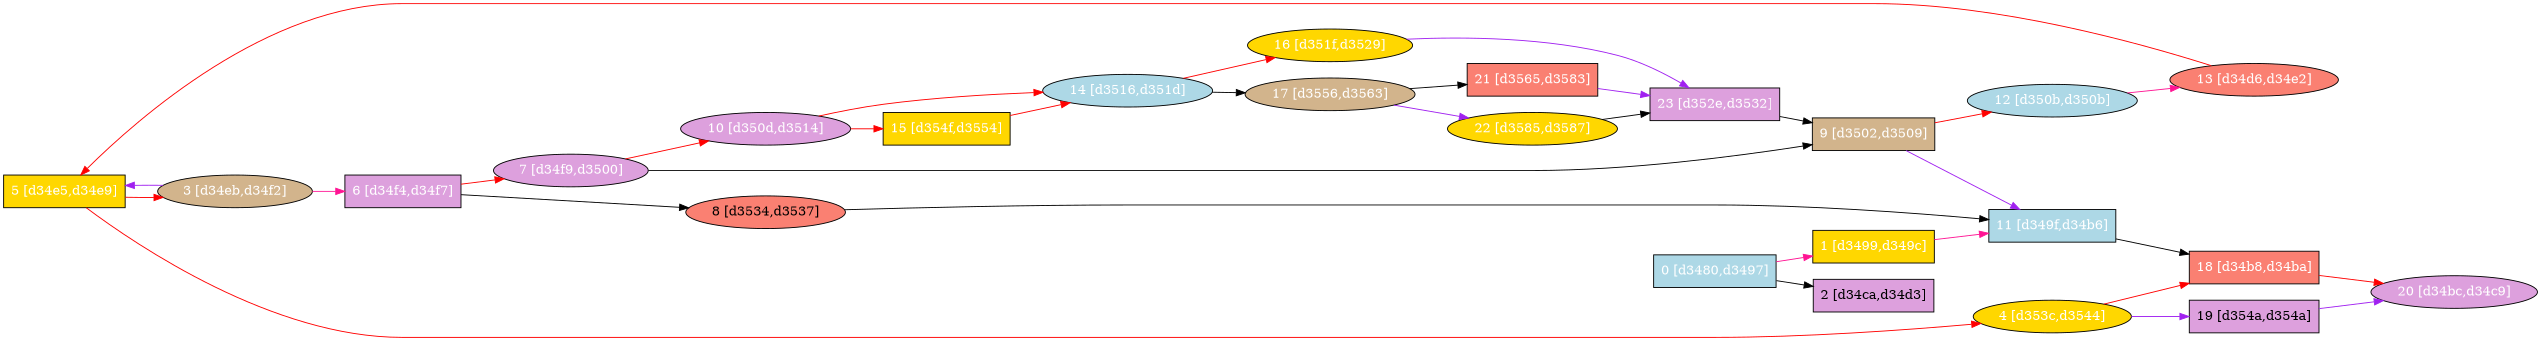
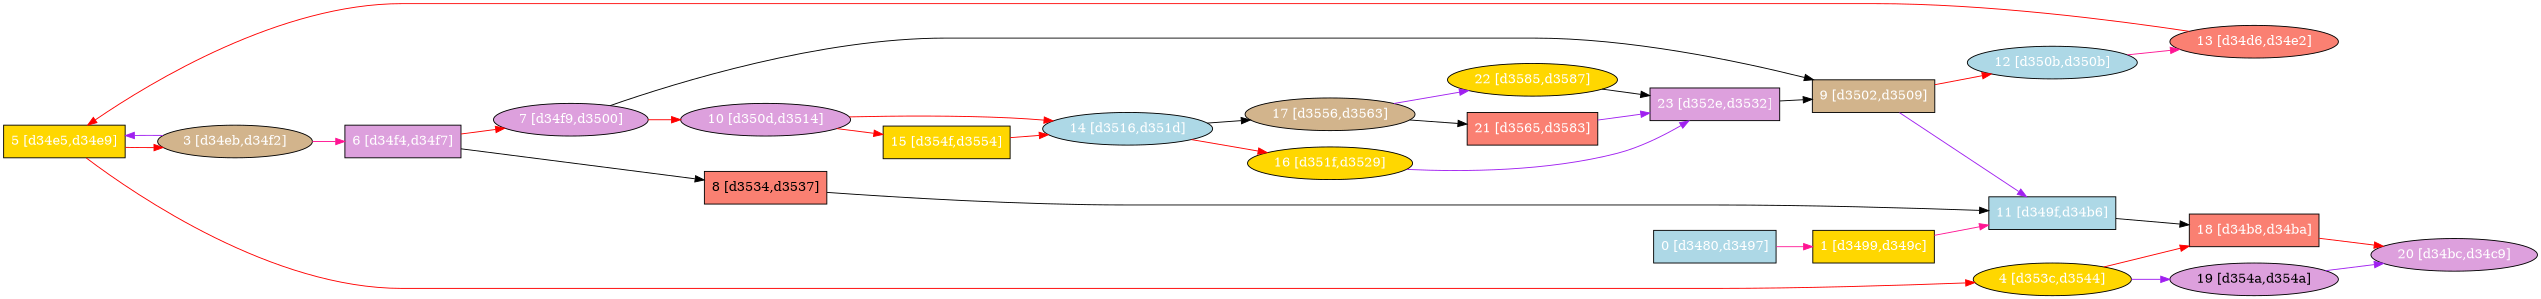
node "8 [d3534,d3537]": shape ellipse -> box
node "2 [d34ca,d34d3]": removed
node "19 [d354a,d354a]": shape box -> ellipse
